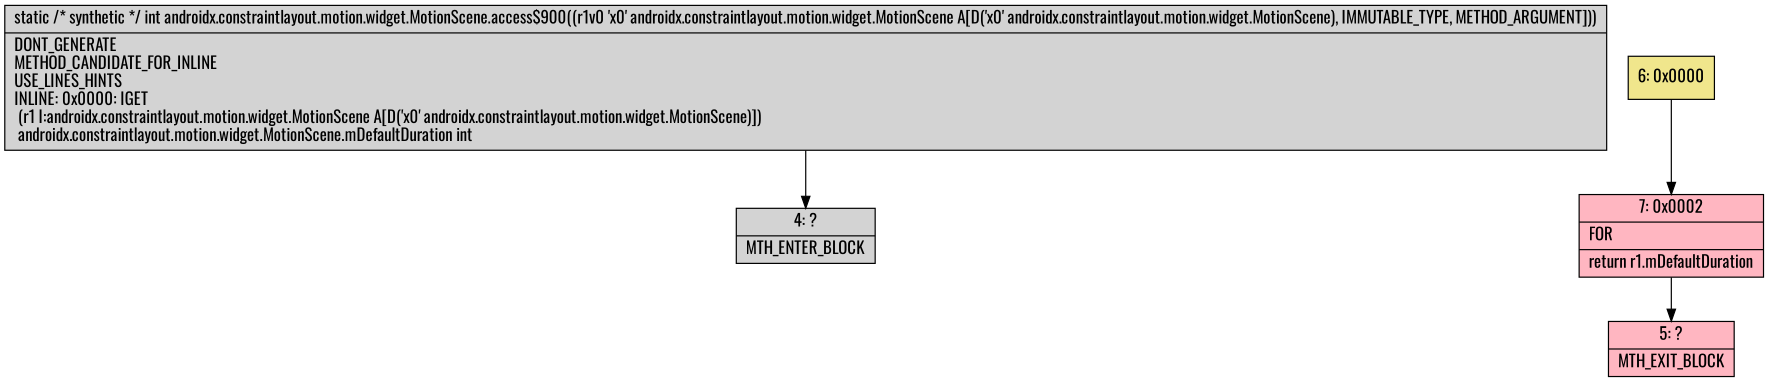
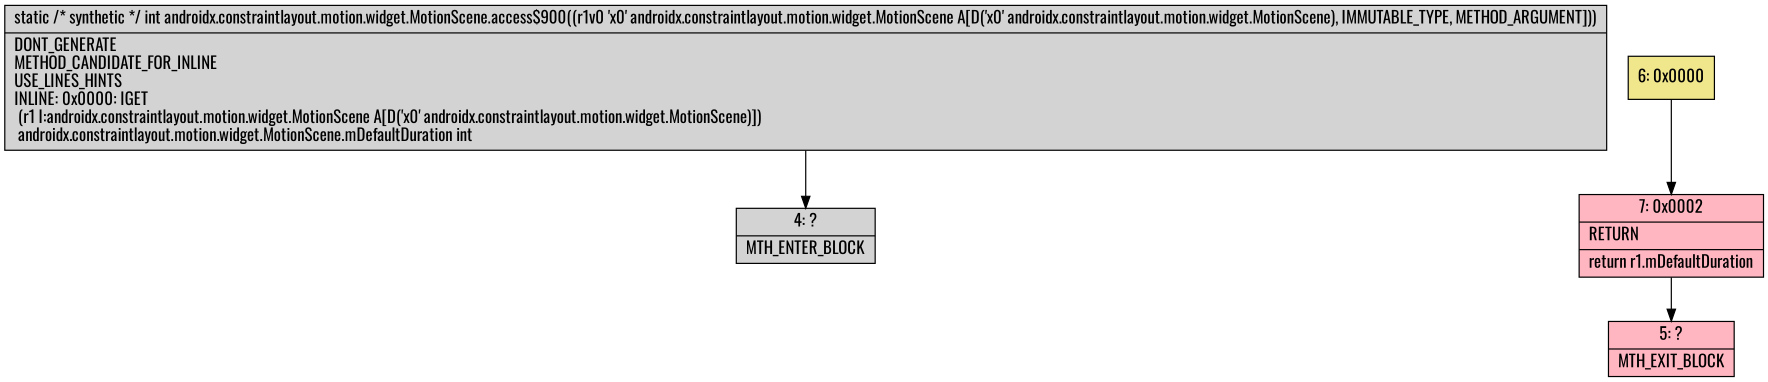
node "7: 0x0002": text "FOR" -> "RETURN"
